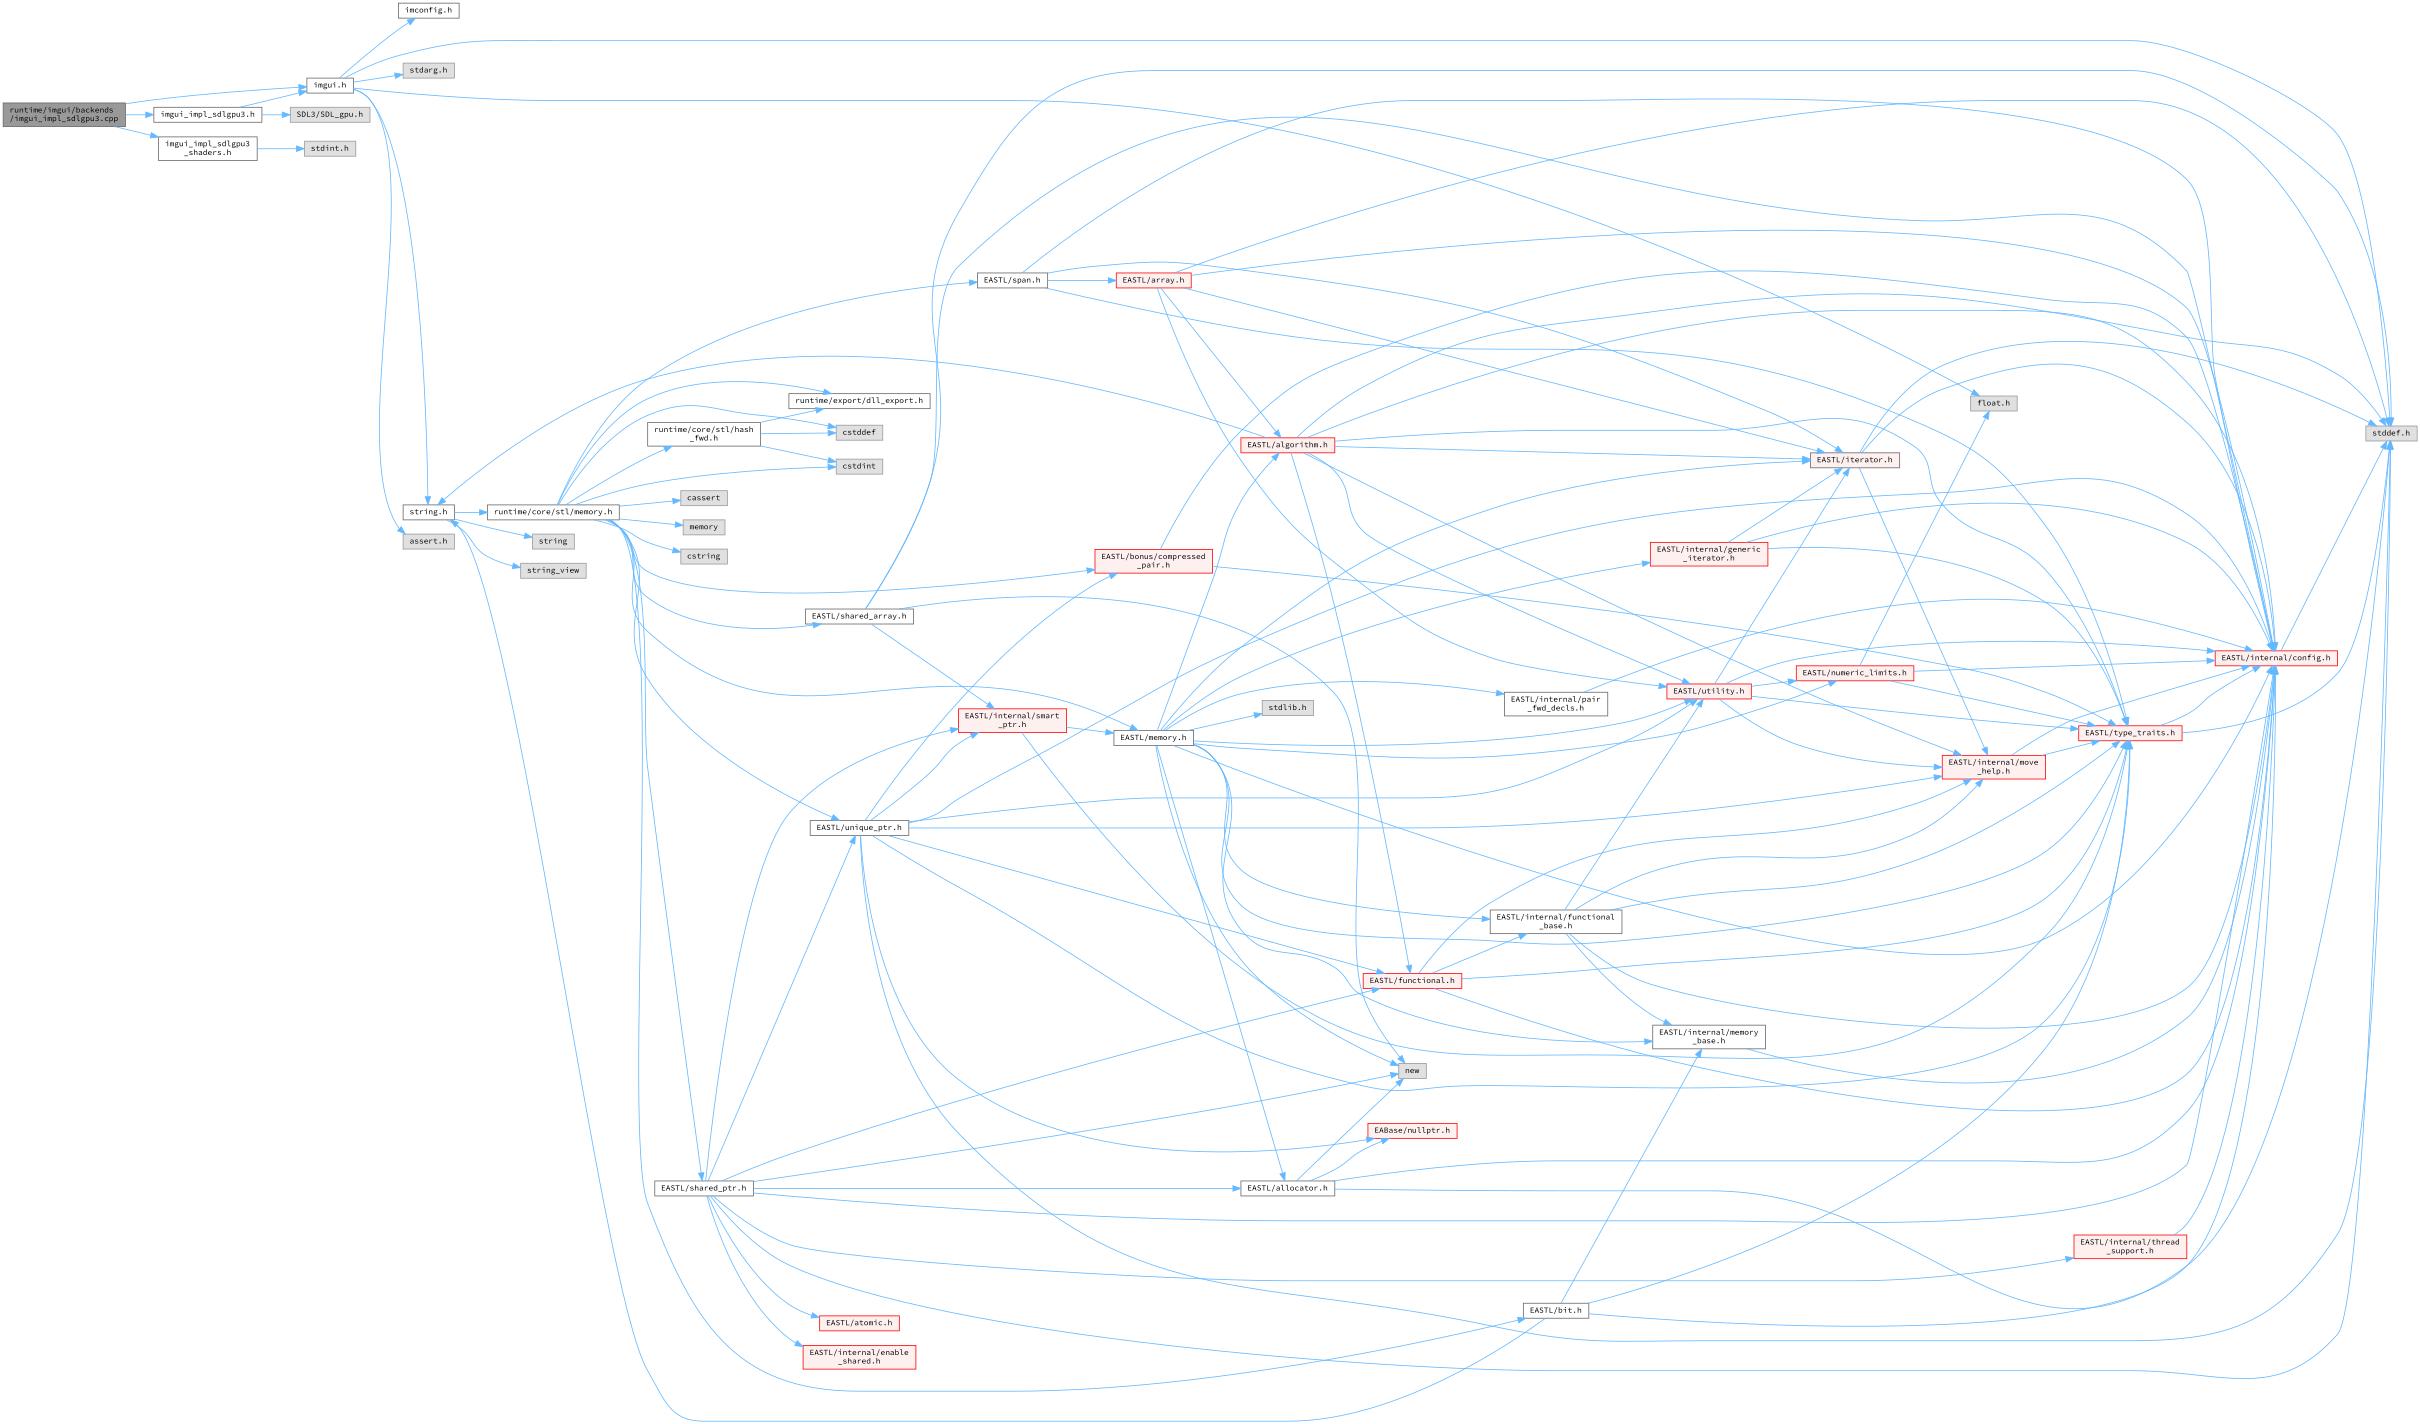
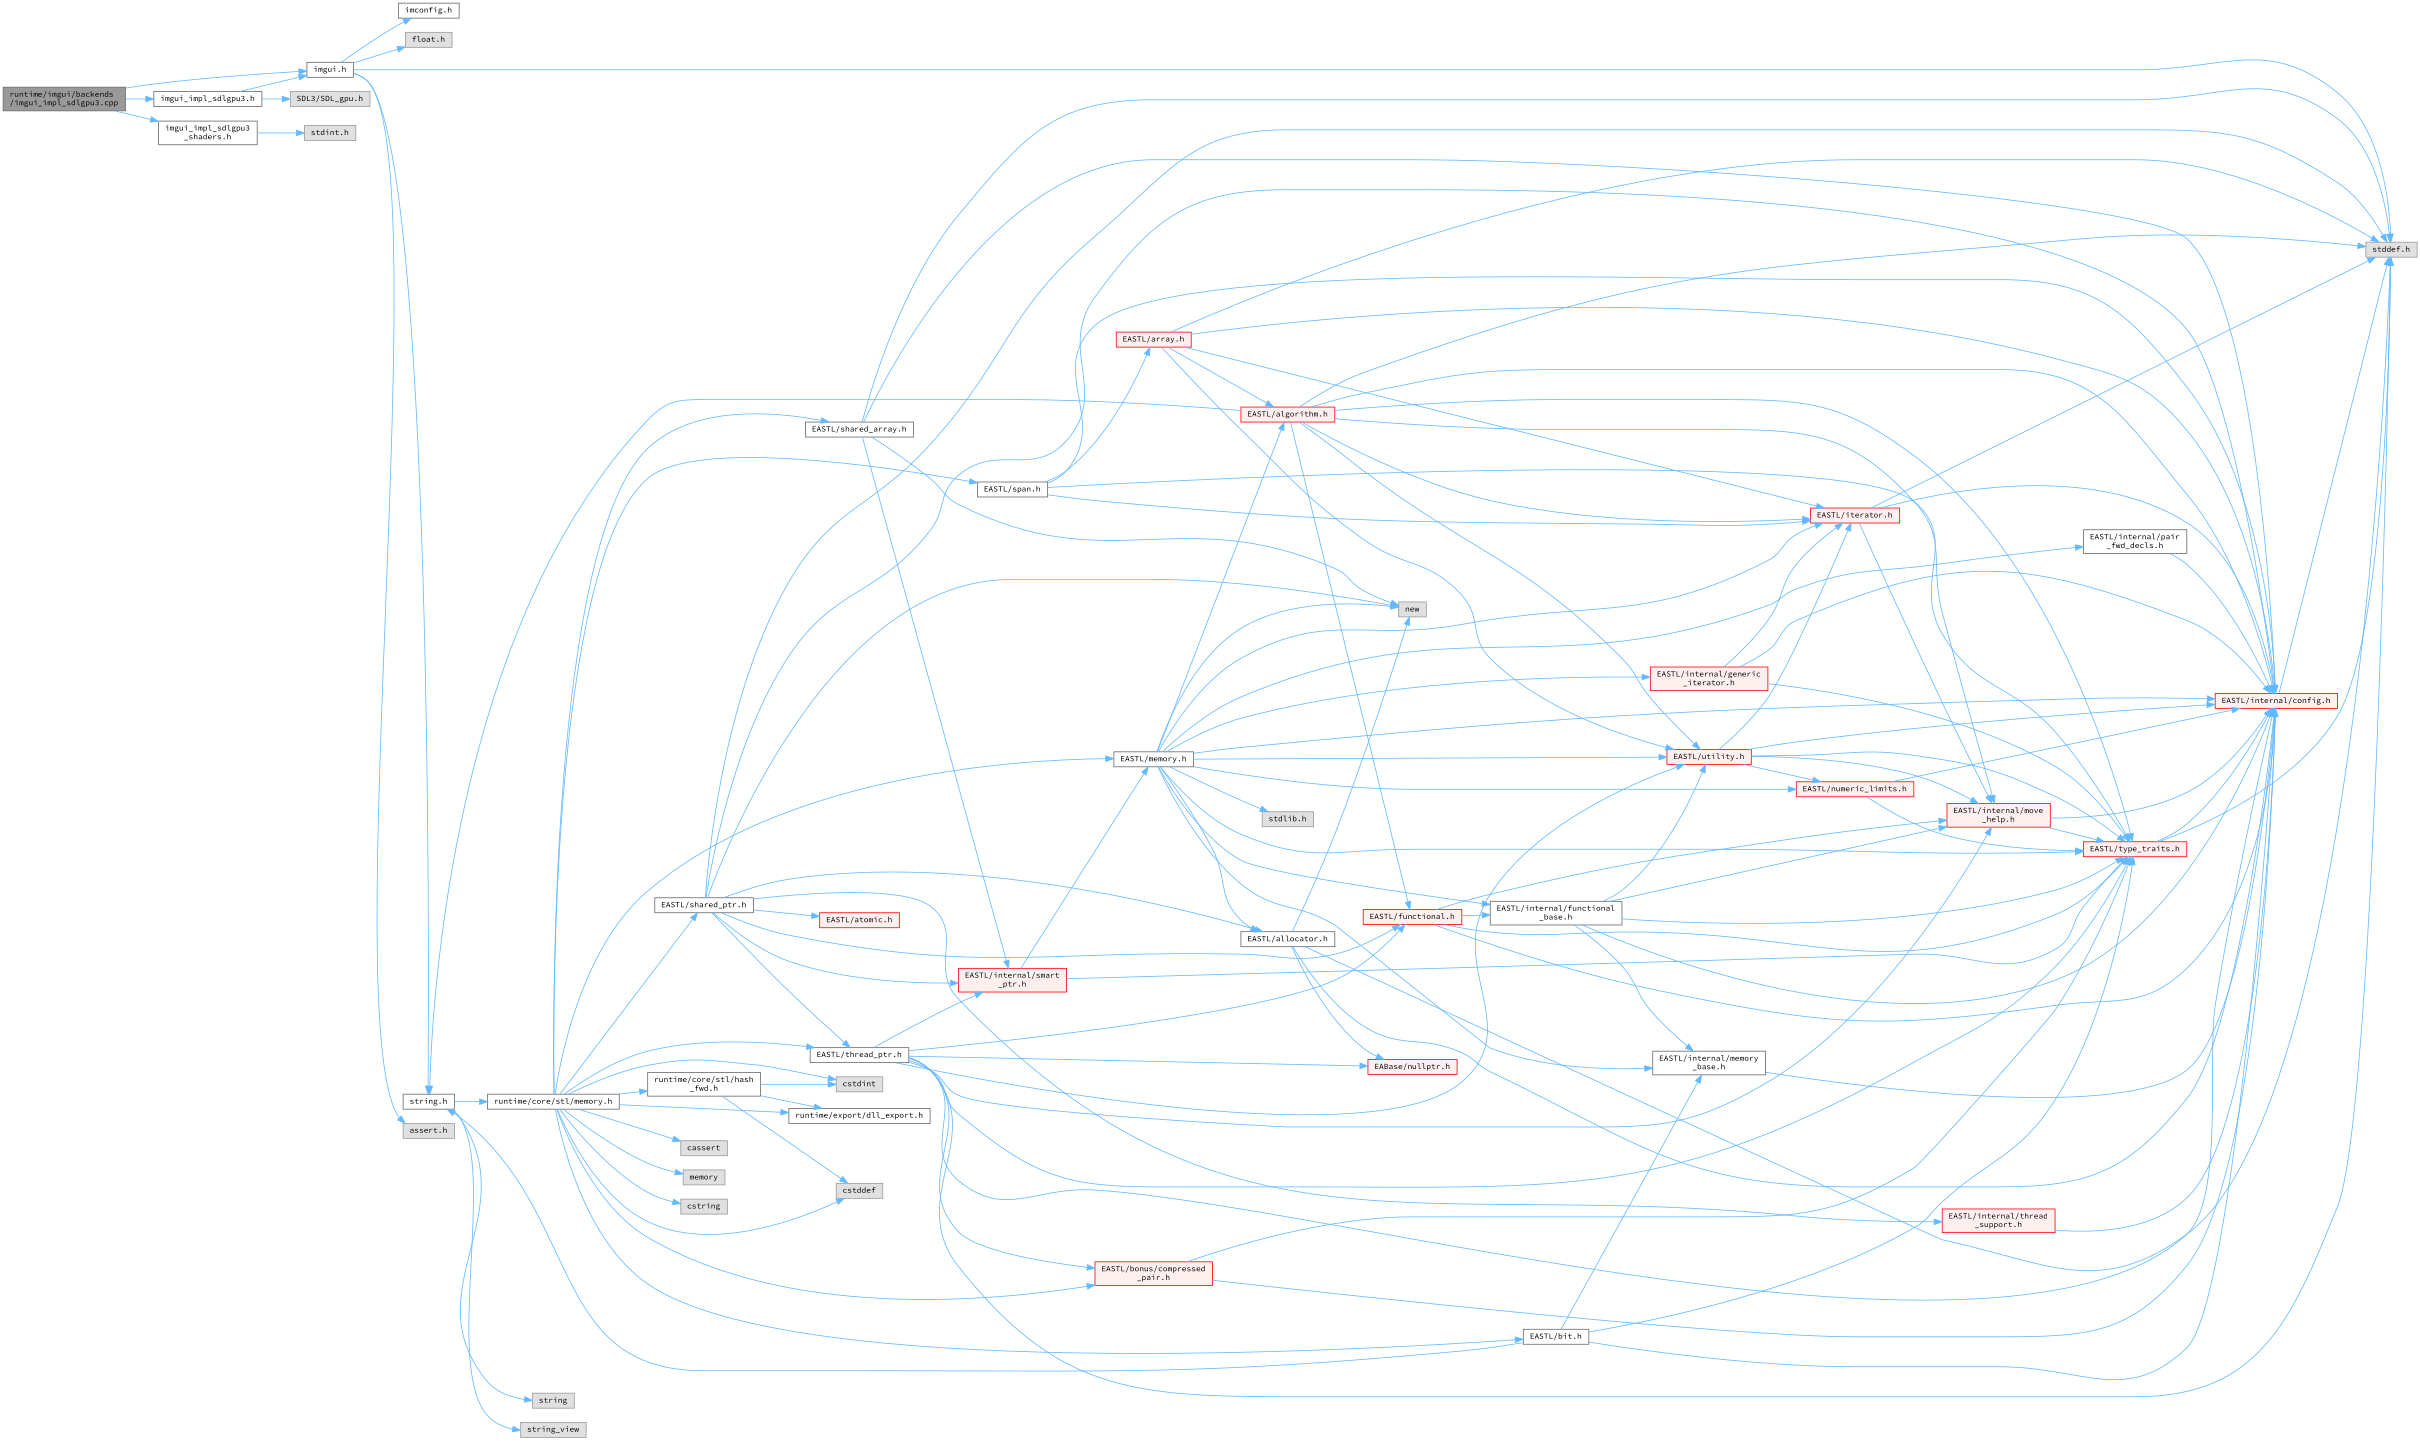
node "stdarg.h": removed
node "EASTL/iterator.h": color grey40 -> red
edge "EASTL/numeric_limits.h" -> "float.h": removed
node "EASTL/unique_ptr.h": label "EASTL/unique_ptr.h" -> "EASTL/thread_ptr.h"
node "EASTL/internal/enable _shared.h": removed
